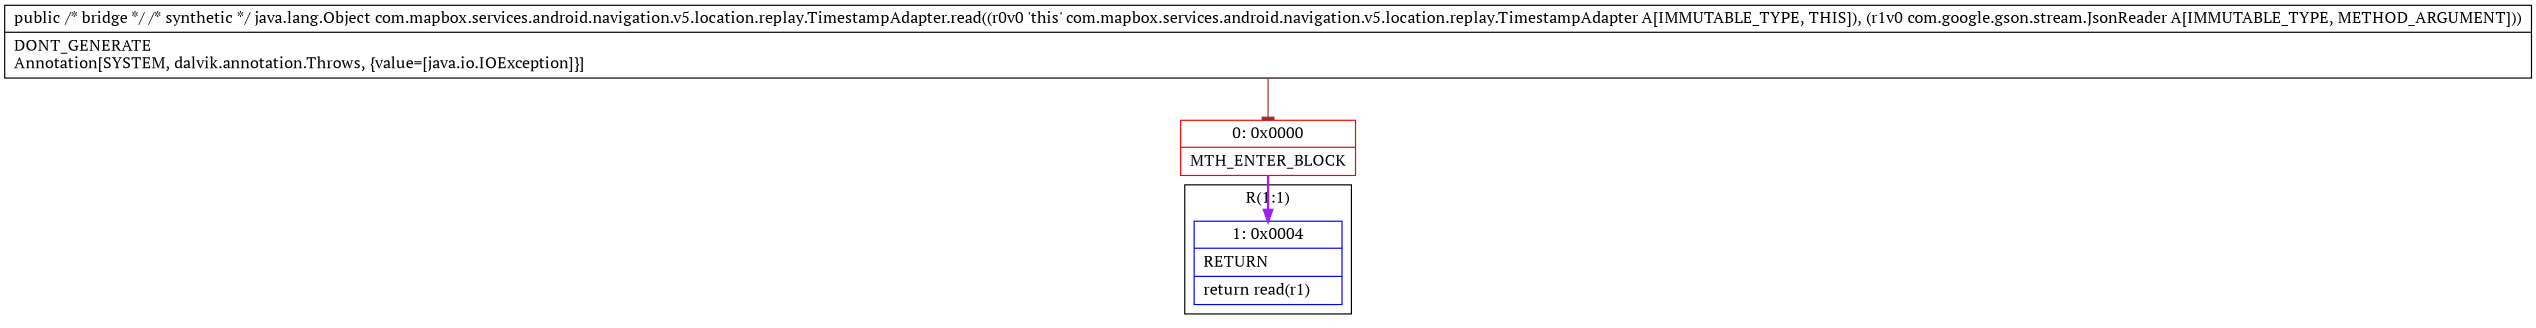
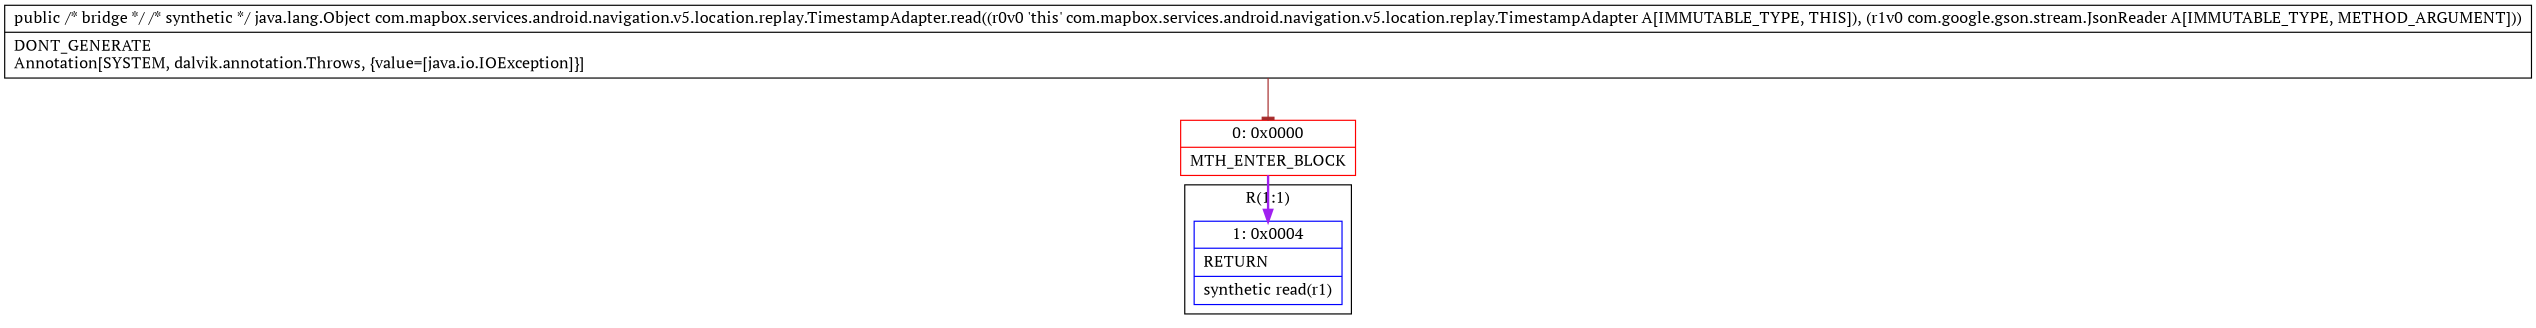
node "1: 0x0004": text "return read(r1)" -> "synthetic read(r1)"
